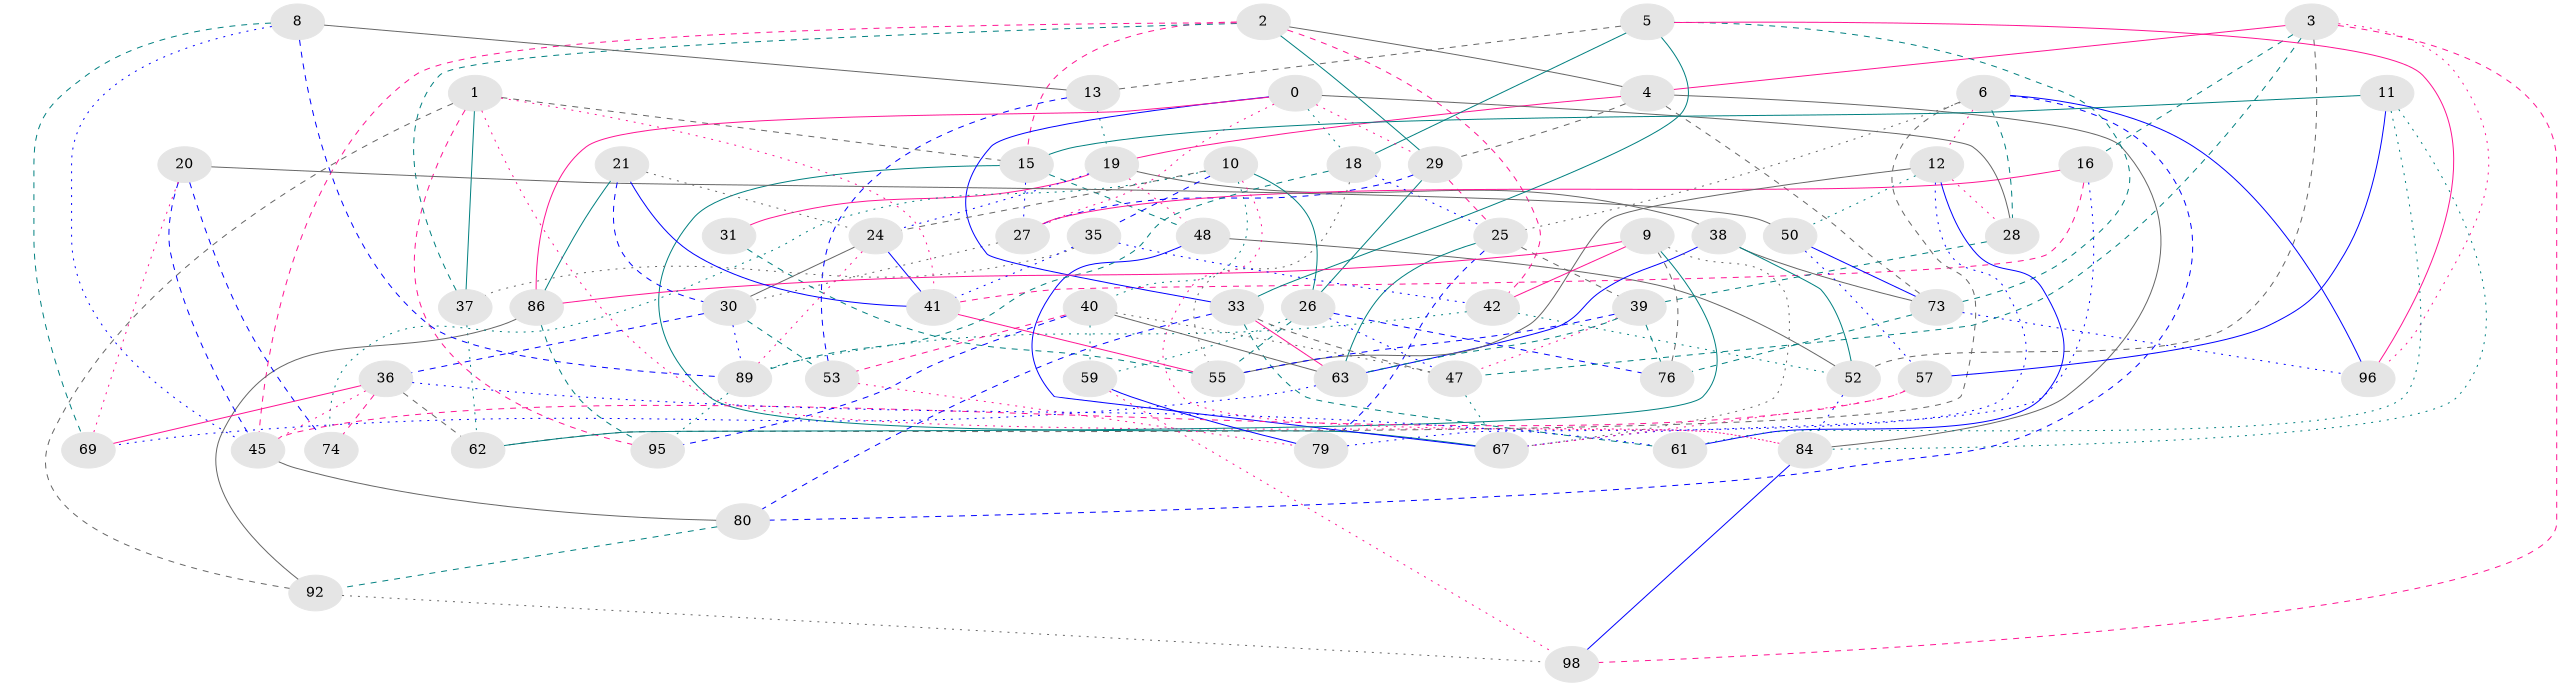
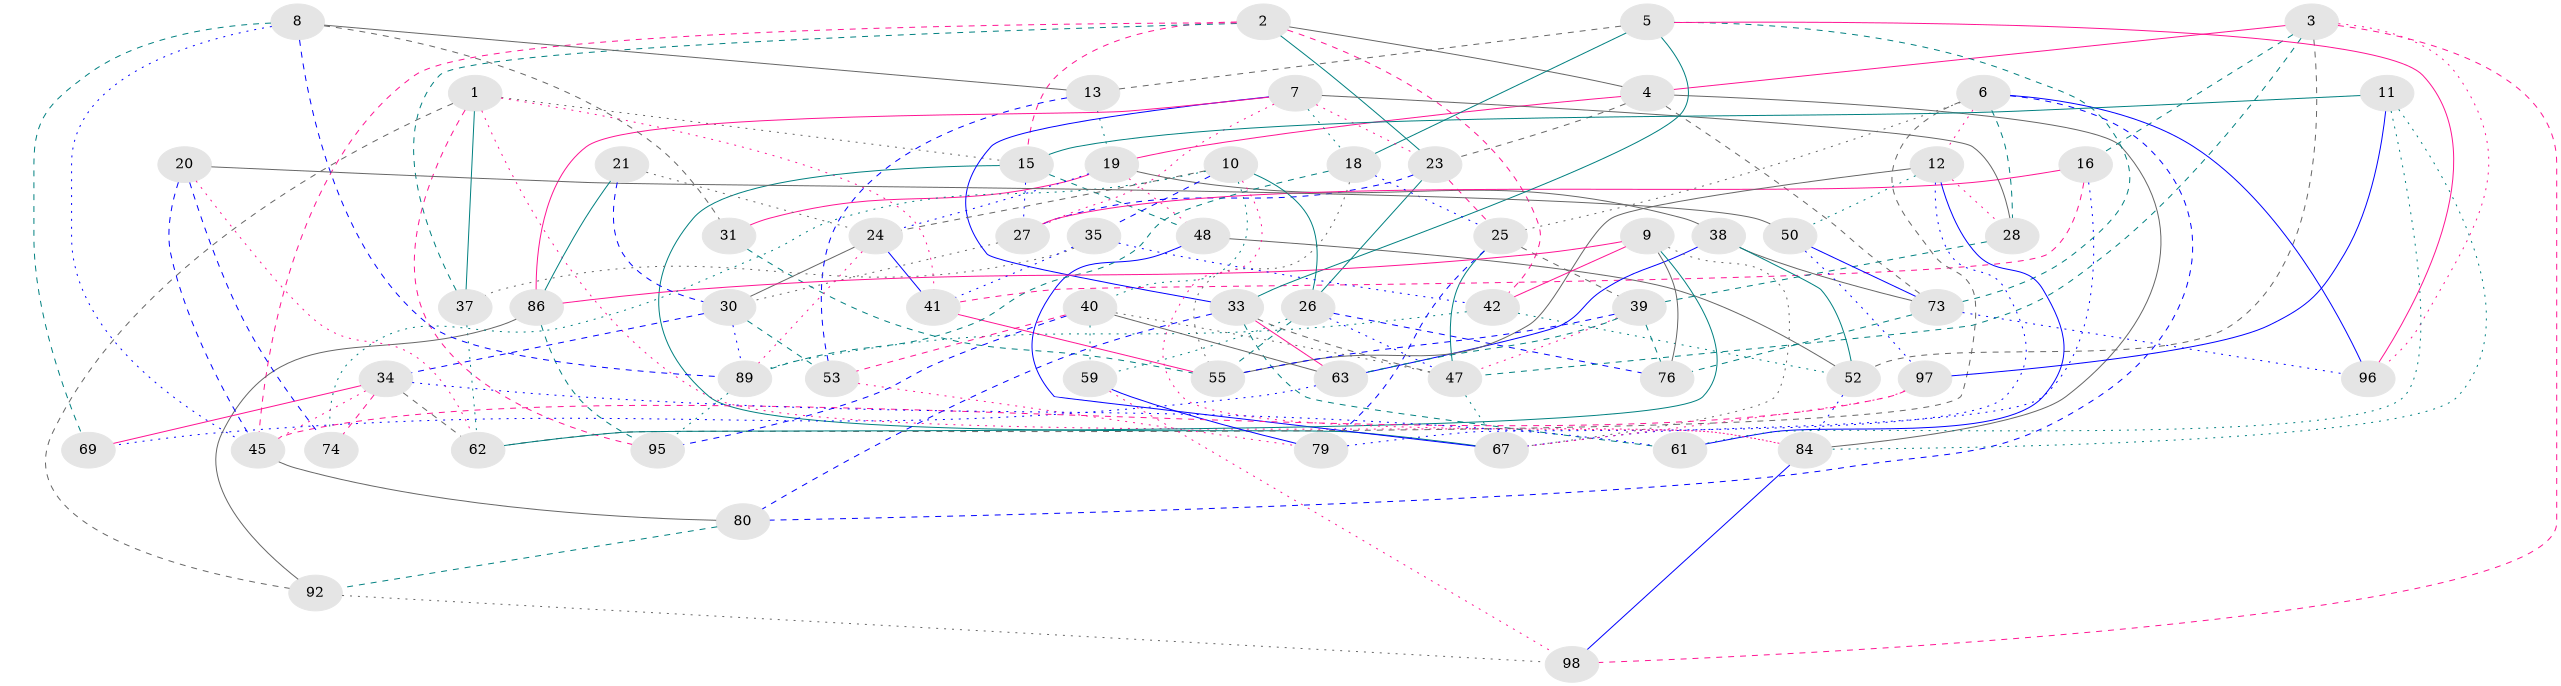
edge "8" -- "31": added
node "0": label "0" -> "7"
edge "1" -- "15": style dashed -> dotted
node "29": label "29" -> "23"
edge "25" -- "63": now "25" -- "47"
edge "21" -- "41": removed
edge "20" -- "69": now "20" -- "62"
edge "9" -- "76": style dashed -> solid
node "36": label "36" -> "34"
node "57": label "57" -> "97"
